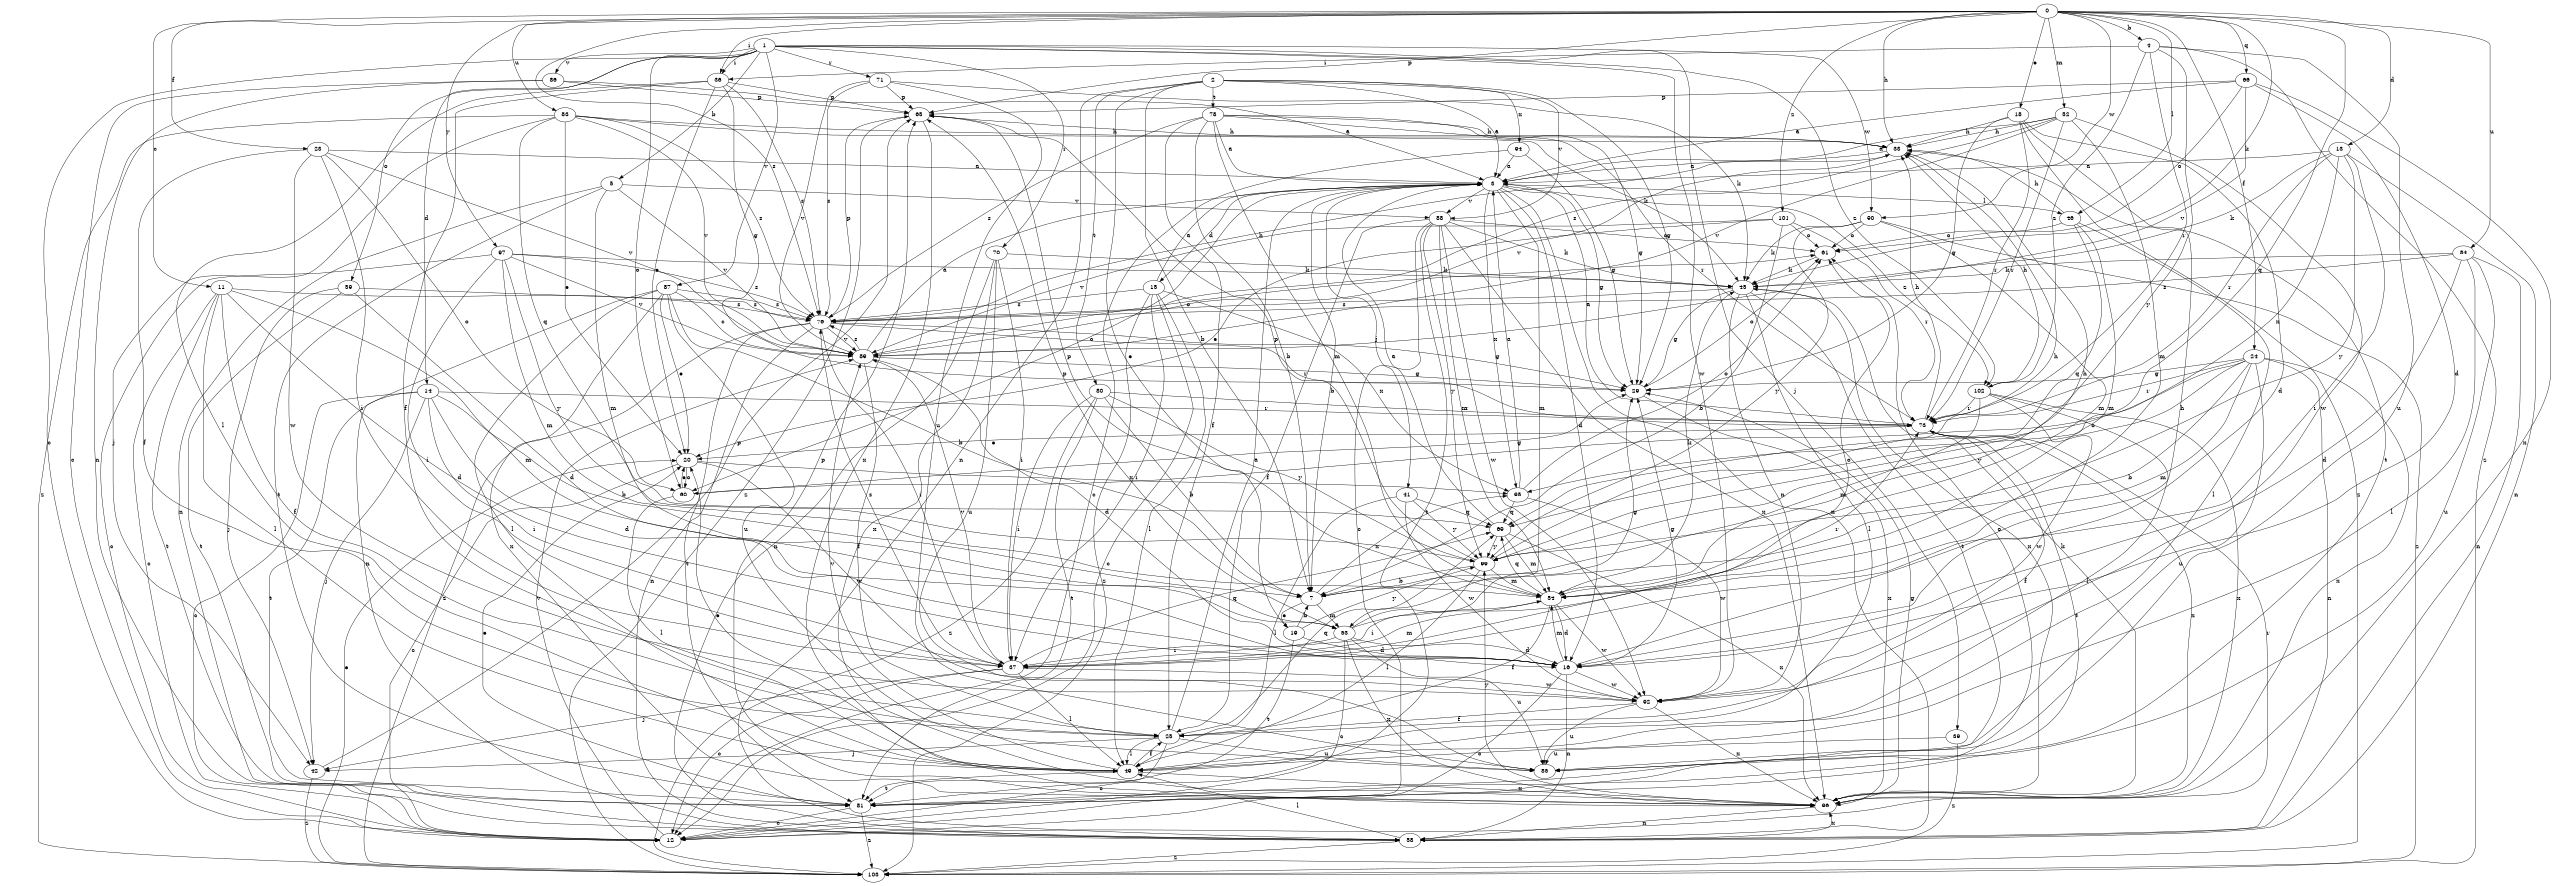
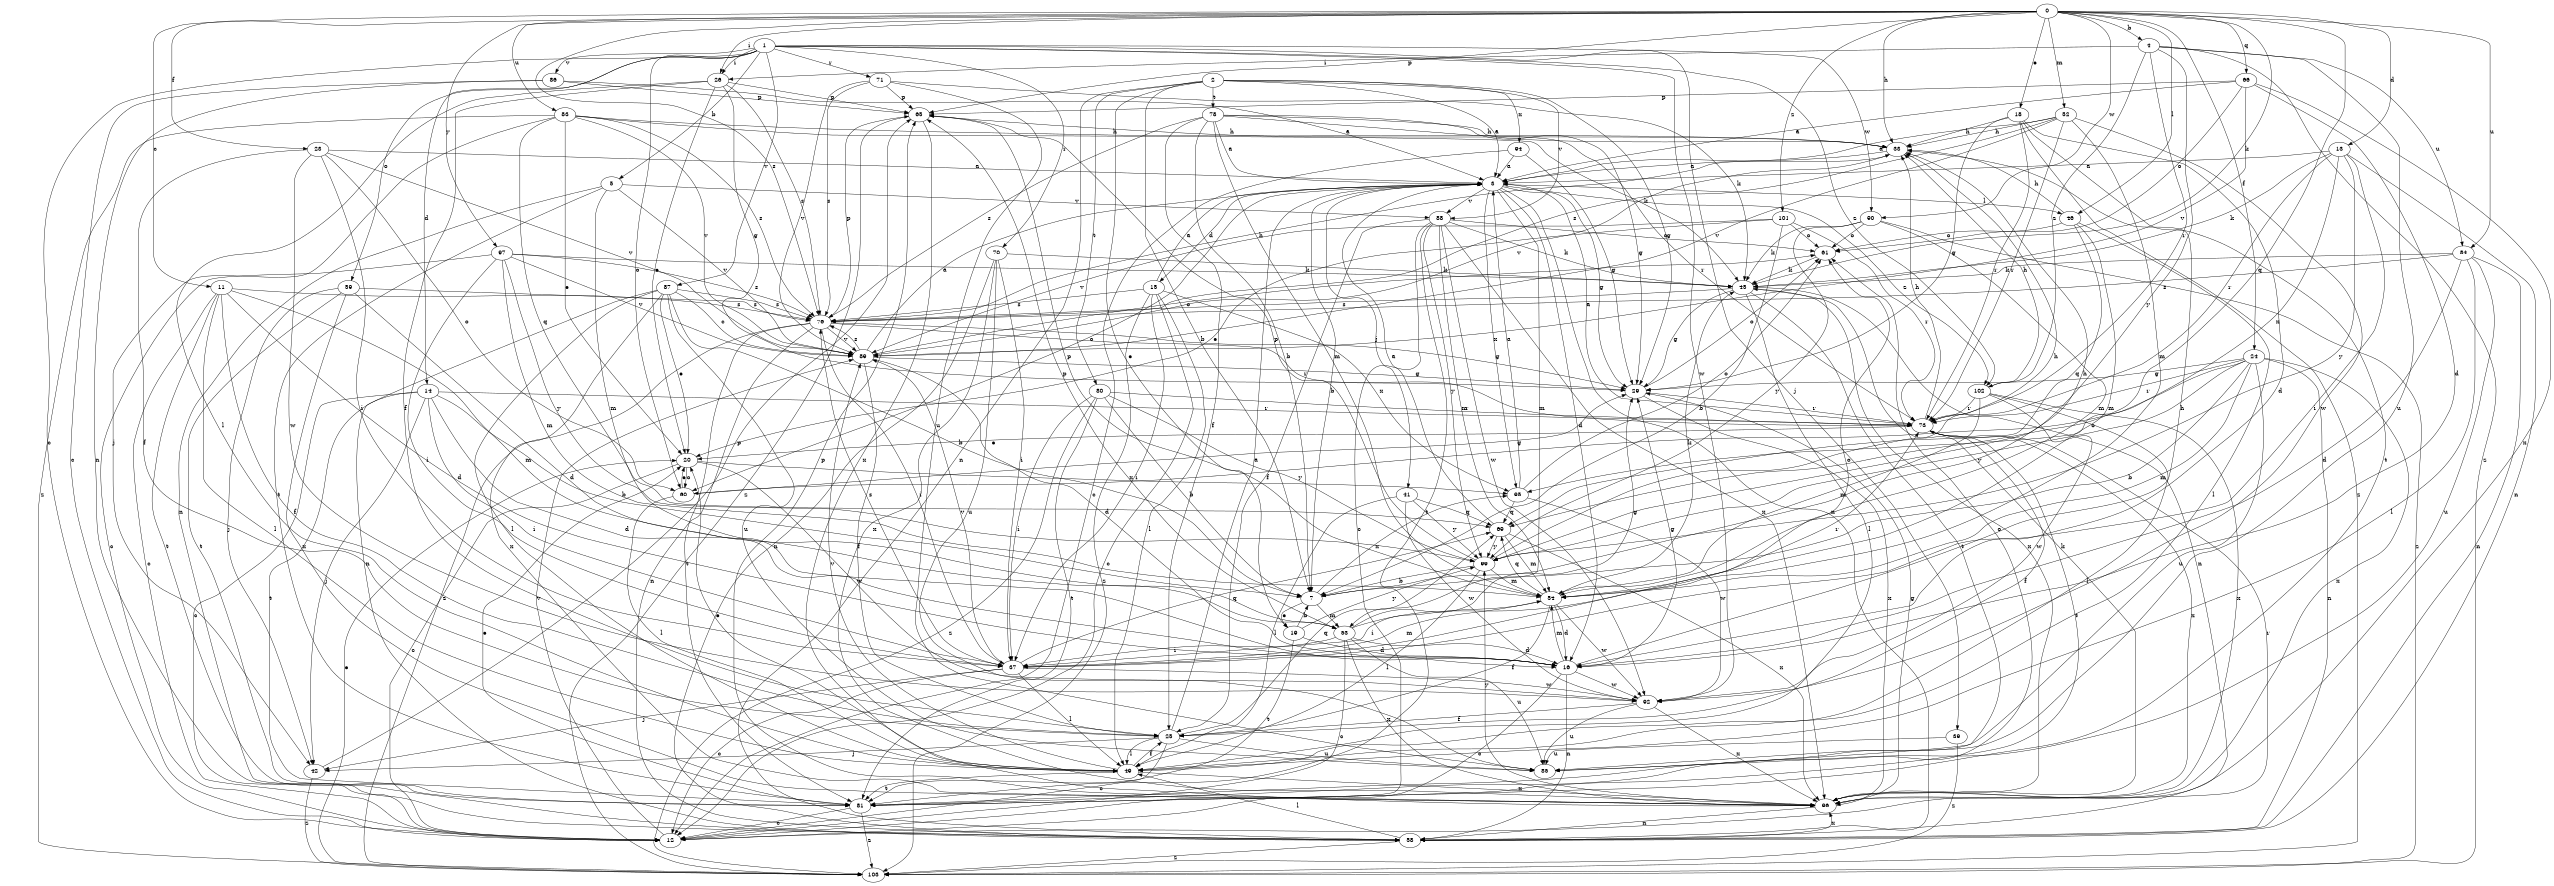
edge "4" -> "84": added, label "u"
node "36": label "36" -> "26"
edge "29" -> "73": added, label "r"
edge "45" -> "92": now "45" -> "58"
edge "59" -> "96": added, label "x"
